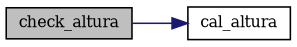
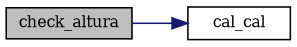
node "cal_altura": label "cal_altura" -> "cal_cal"
